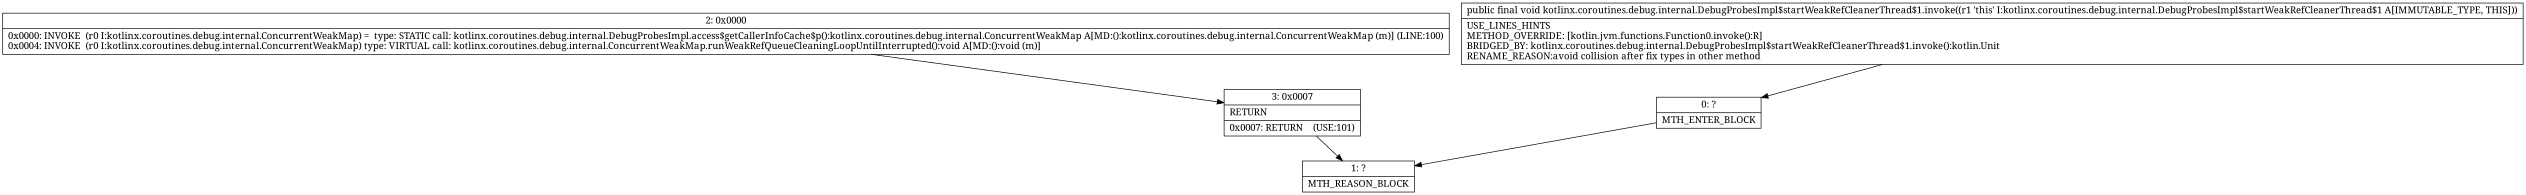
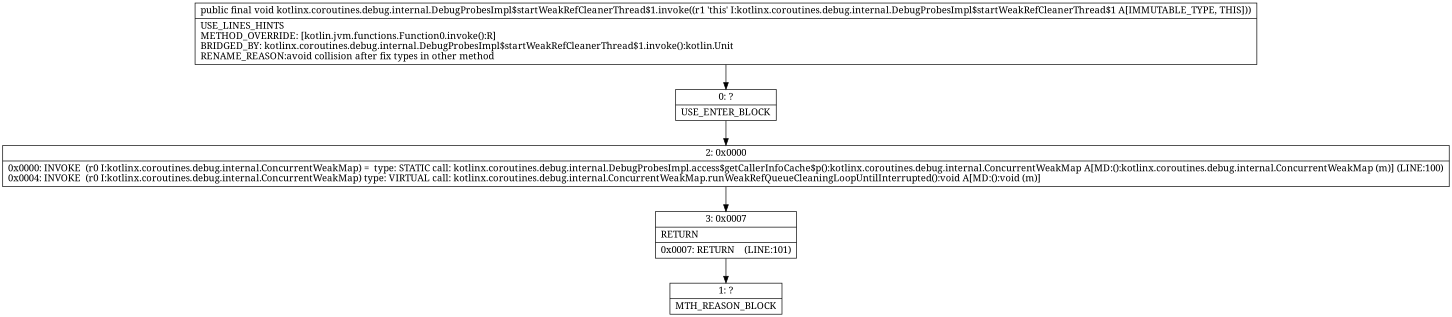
node "0: ?": text "MTH_ENTER_BLOCK" -> "USE_ENTER_BLOCK"
node "3: 0x0007": text "0x0007: RETURN    (USE:101)" -> "0x0007: RETURN    (LINE:101)"
edge "0: ?" -> "1: ?": now "0: ?" -> "2: 0x0000"
